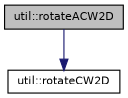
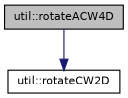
node "util::rotateACW2D": label "util::rotateACW2D" -> "util::rotateACW4D"
